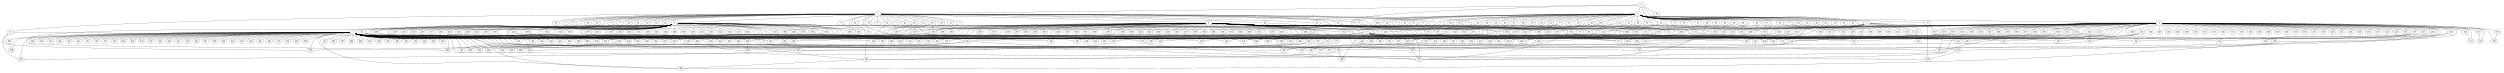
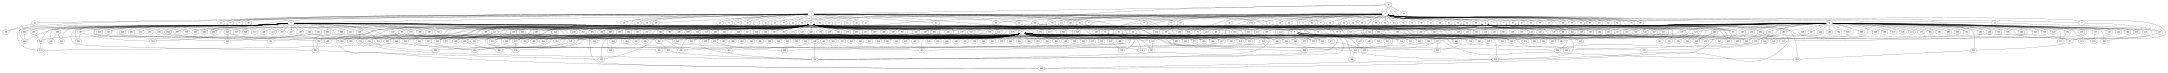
node "384": added
node "439": removed
